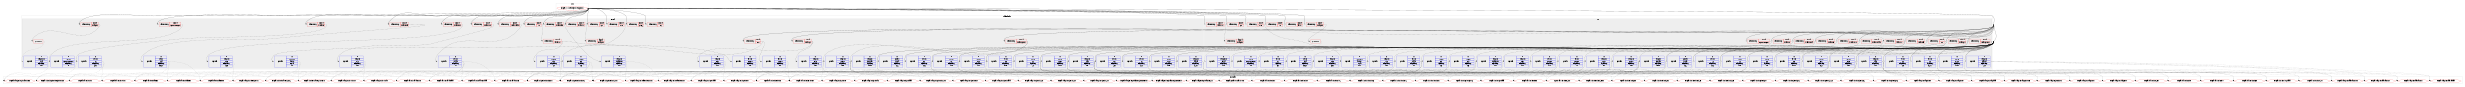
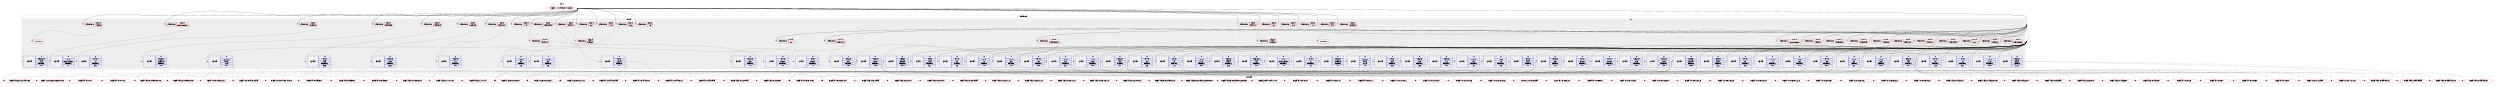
node "portage://x11-plugins/enigmail-9999": added
node "portage://x11-libs/cairo-9999": label "portage://x11-libs/cairo-9999" -> "conditional://x11-libs/cairo-9999"
node "portage://x11-libs/libs-0.40.0": label "portage://x11-libs/libs-0.40.0" -> "portage://x11-libs/pixman-0.40.0"
